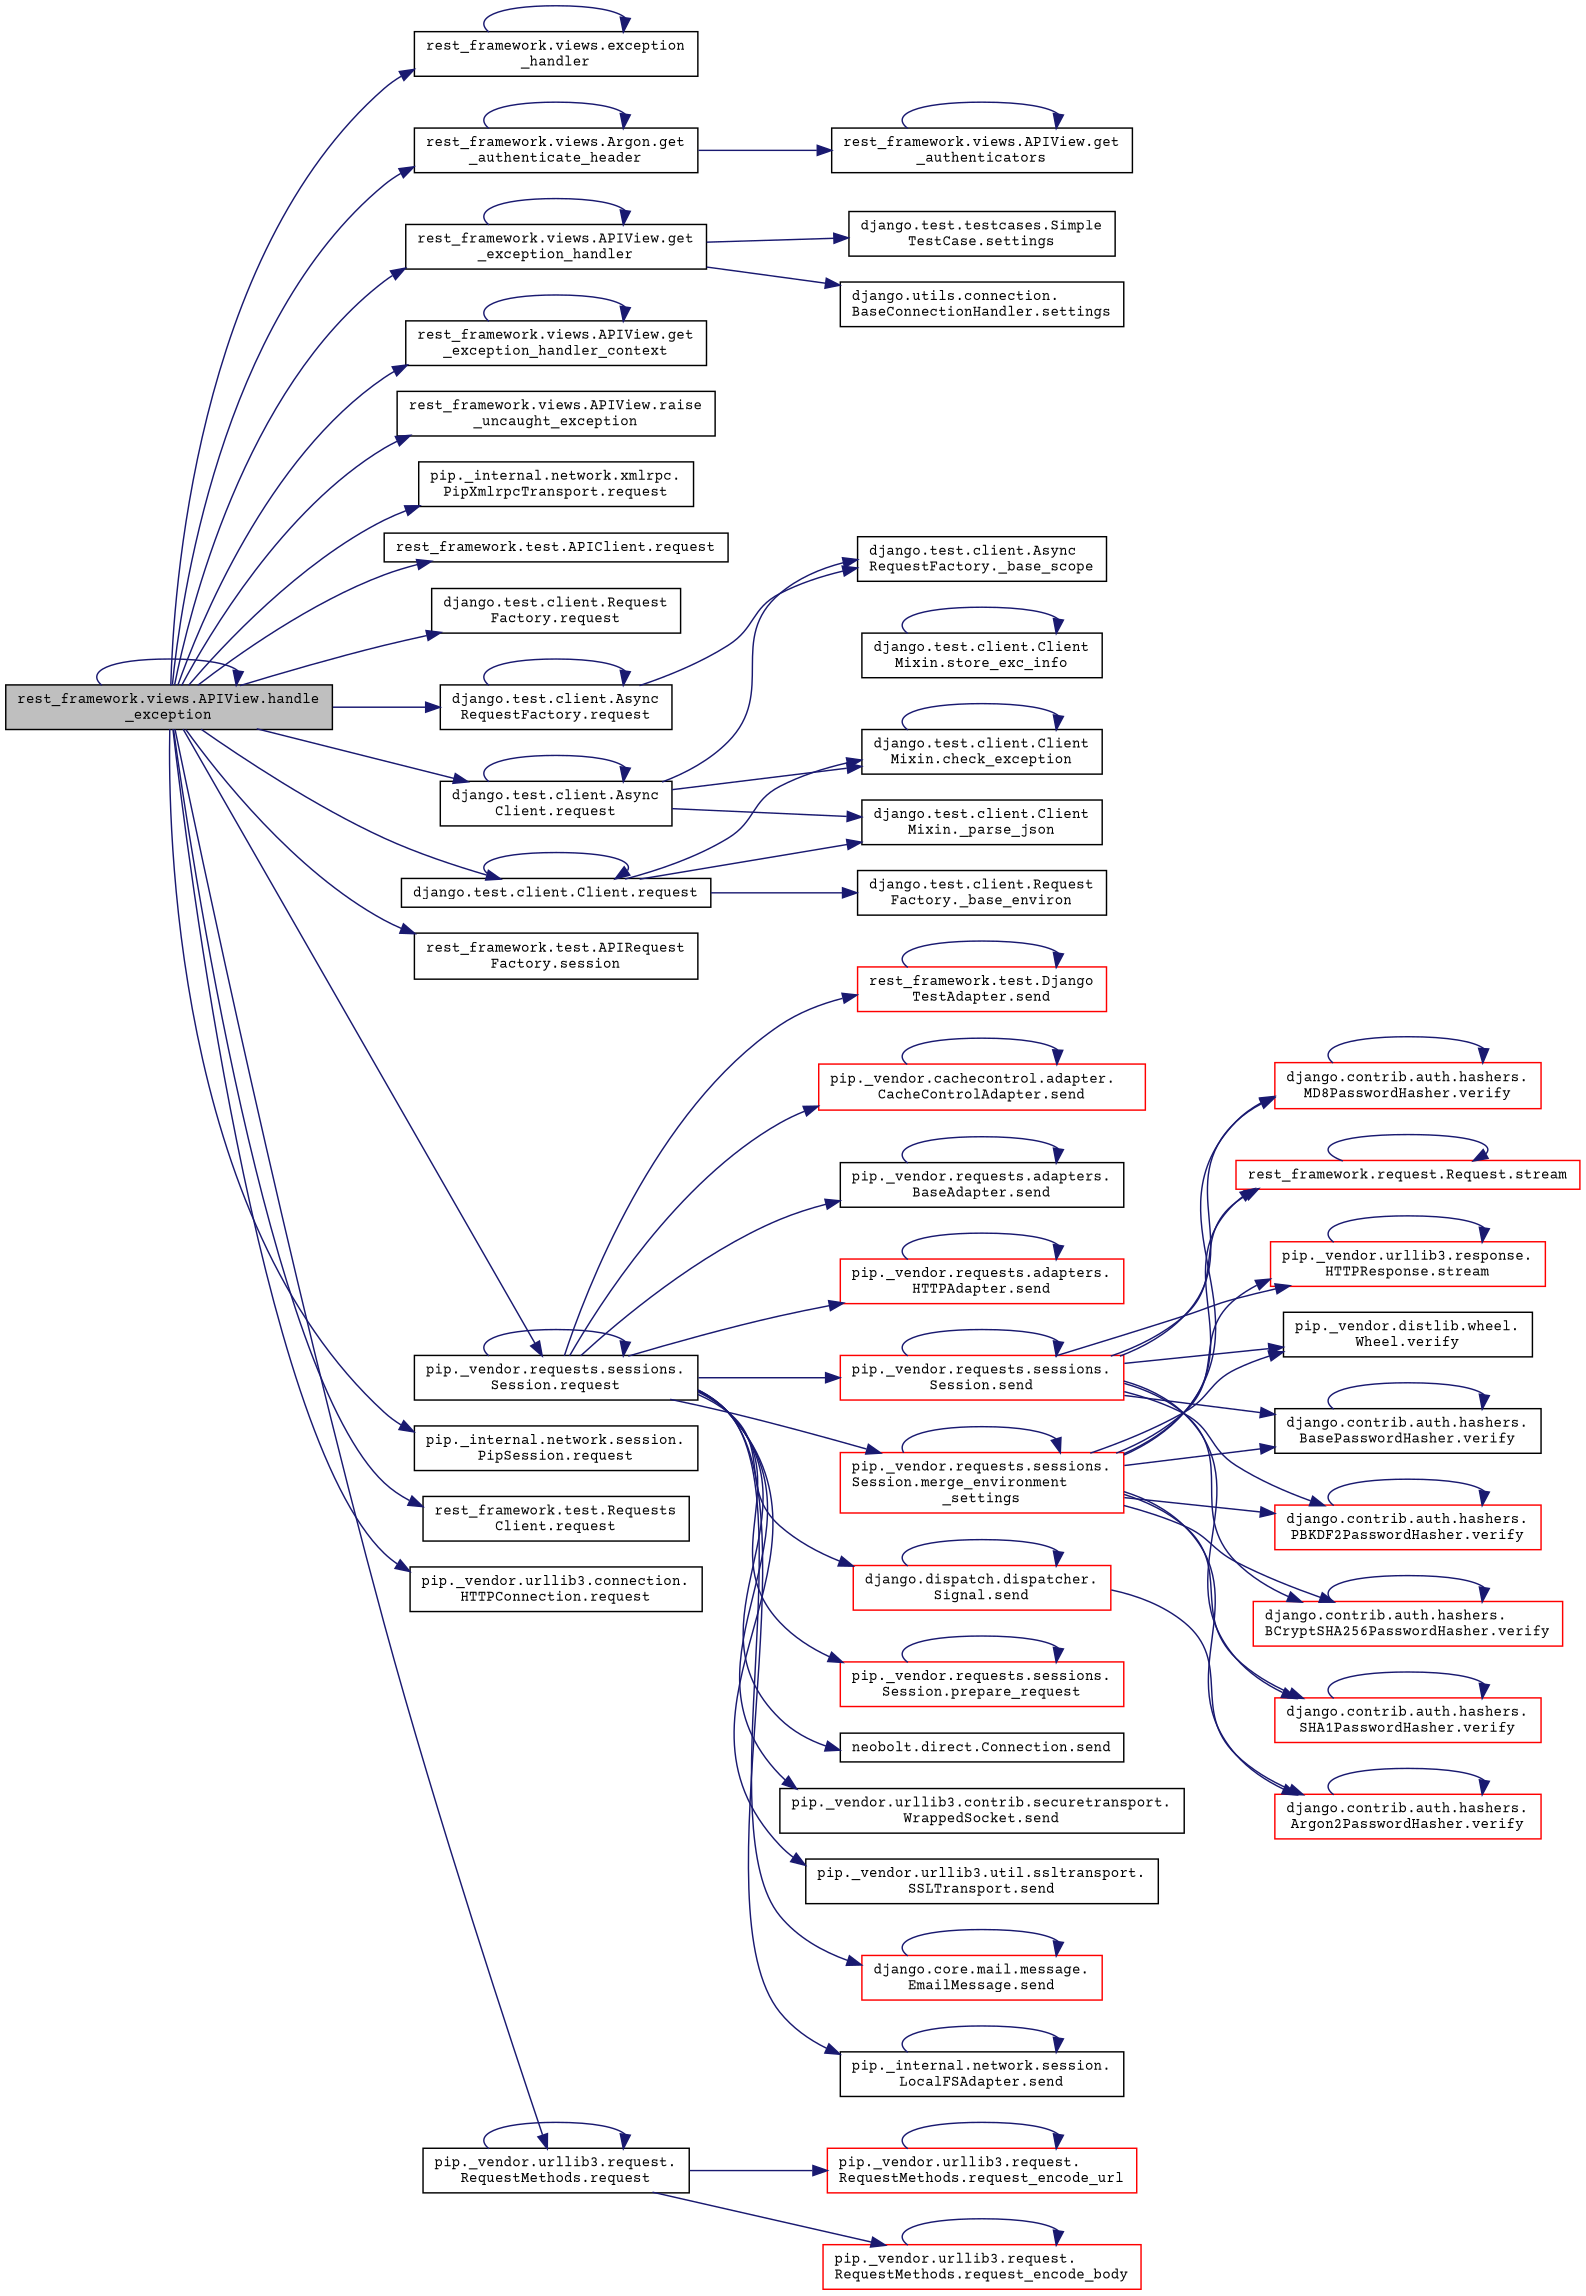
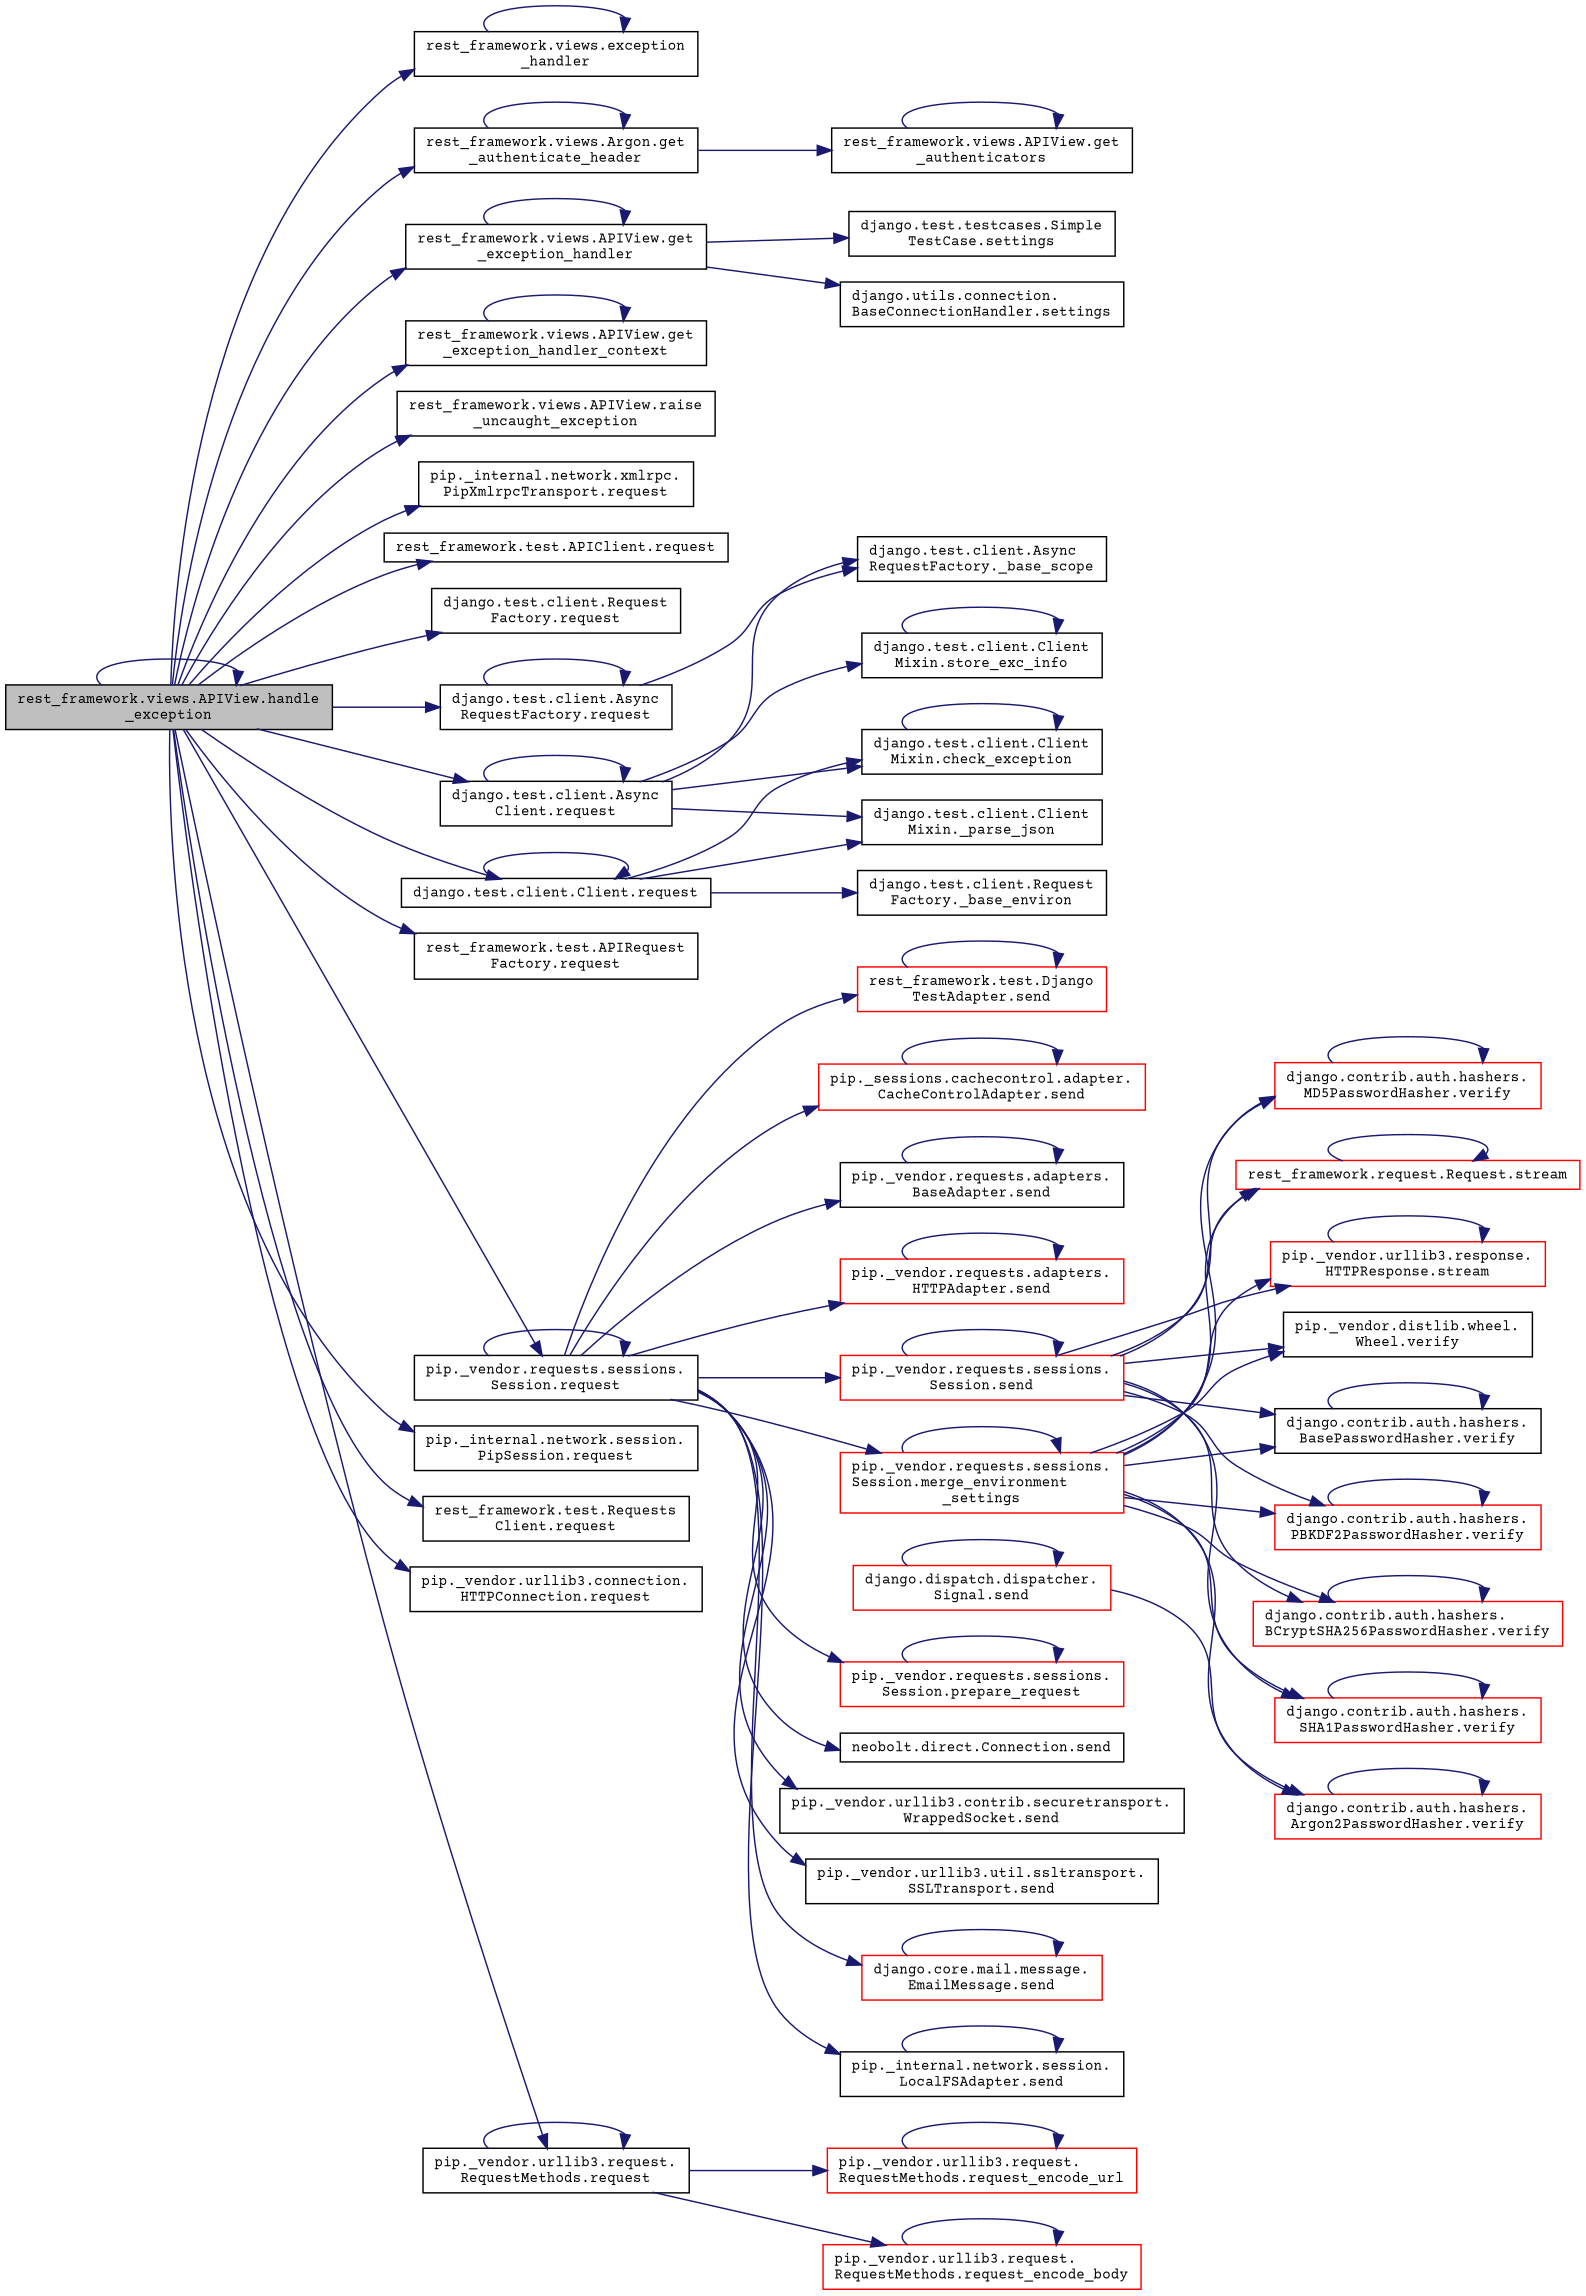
edge "django.test.client.Async Client.request" -> "django.test.client.Client Mixin.store_exc_info": added
node "rest_framework.test.APIRequest Factory.session": label "rest_framework.test.APIRequest Factory.session" -> "rest_framework.test.APIRequest Factory.request"
node "django.contrib.auth.hashers. MD8PasswordHasher.verify": label "django.contrib.auth.hashers. MD8PasswordHasher.verify" -> "django.contrib.auth.hashers. MD5PasswordHasher.verify"
node "pip._vendor.cachecontrol.adapter. CacheControlAdapter.send": label "pip._vendor.cachecontrol.adapter. CacheControlAdapter.send" -> "pip._sessions.cachecontrol.adapter. CacheControlAdapter.send"
edge "pip._vendor.requests.sessions. Session.request" -> "django.dispatch.dispatcher. Signal.send": removed
